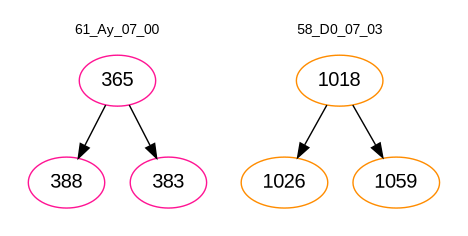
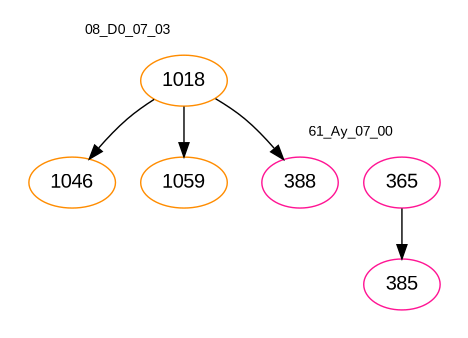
cluster "58_D0_07_03": label "58_D0_07_03" -> "08_D0_07_03"
edge "365" -> "388": now "1018" -> "388"
node "383": label "383" -> "385"
node "1026": label "1026" -> "1046"
